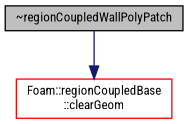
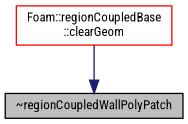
edge "~regionCoupledWallPolyPatch" -> "Foam::regionCoupledBase ::clearGeom": reversed
